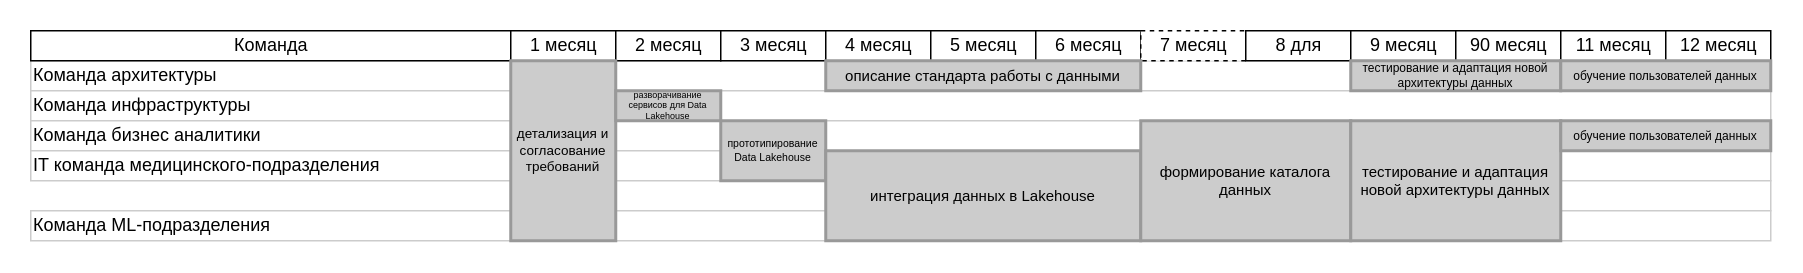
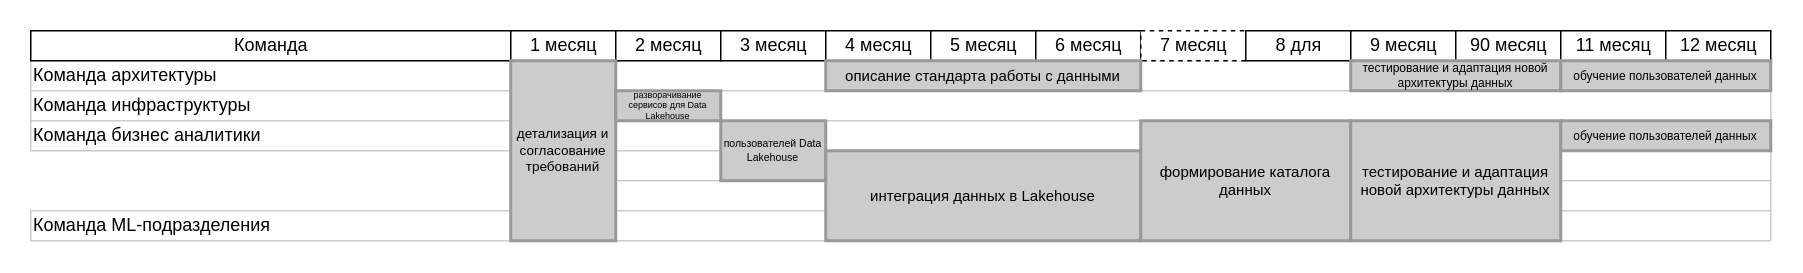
node "прототипирование Data Lakehouse": label "прототипирование Data Lakehouse" -> "пользователей Data Lakehouse"
node "IT команда медицинского-подразделения": removed
